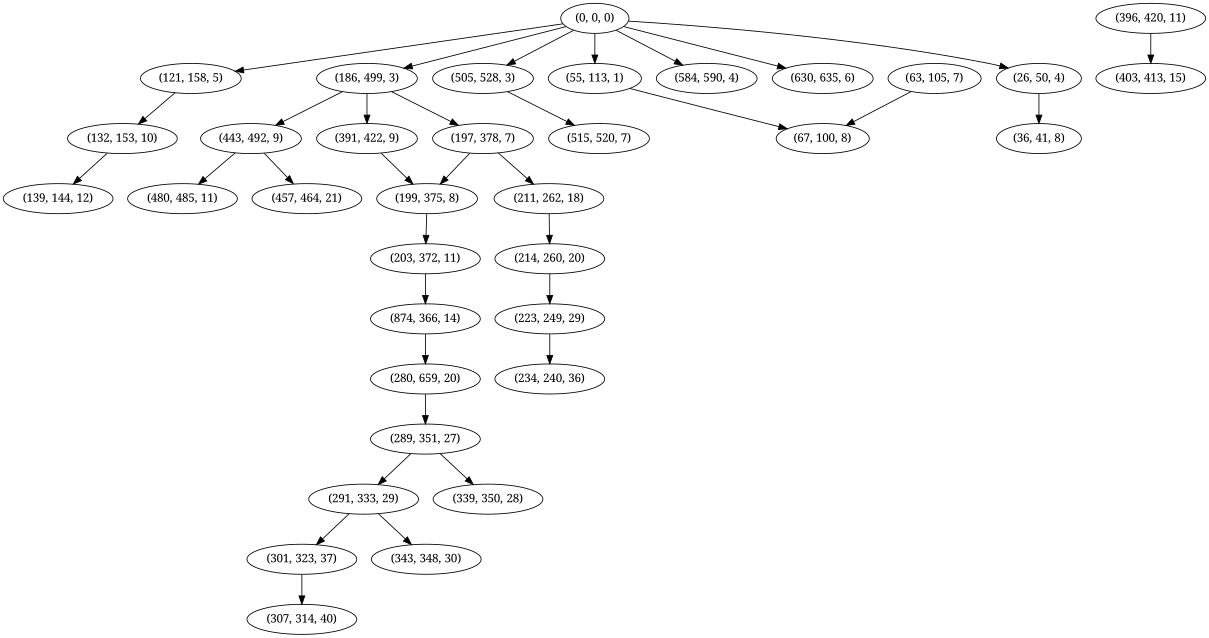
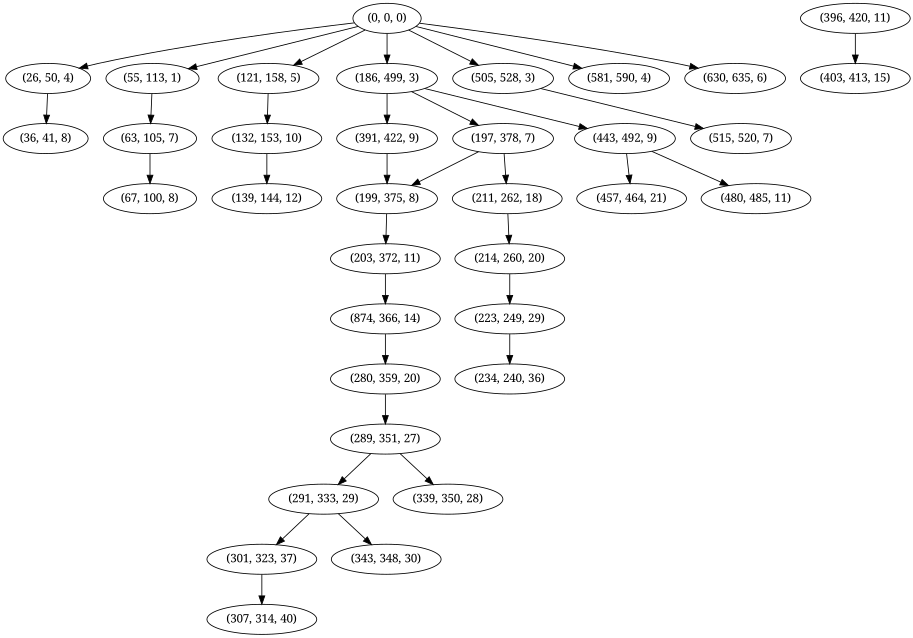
node "(584, 590, 4)": label "(584, 590, 4)" -> "(581, 590, 4)"
edge "(55, 113, 1)" -> "(67, 100, 8)": now "(55, 113, 1)" -> "(63, 105, 7)"
node "(280, 659, 20)": label "(280, 659, 20)" -> "(280, 359, 20)"
